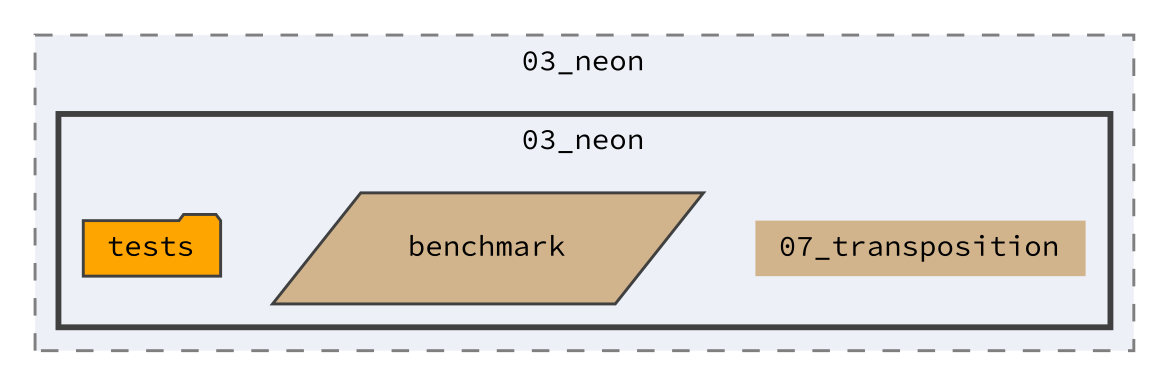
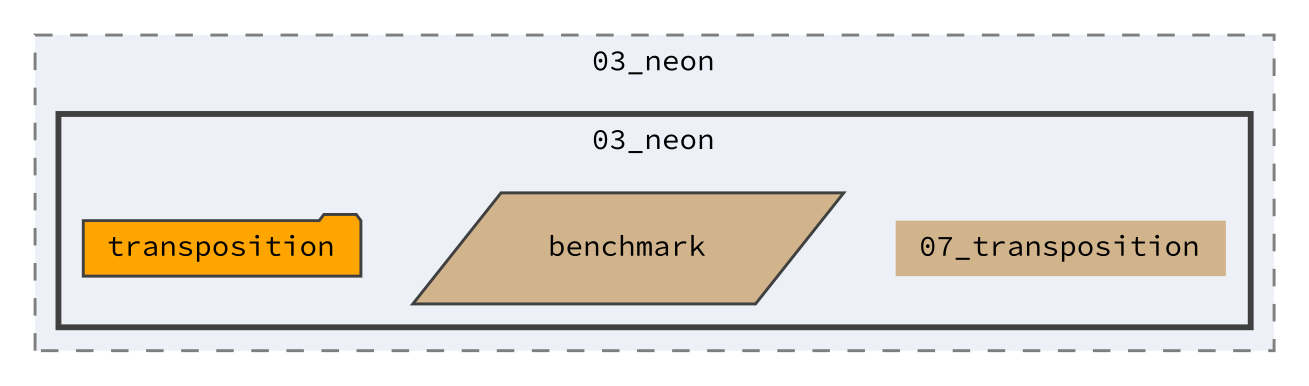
node "tests": label "tests" -> "transposition"
